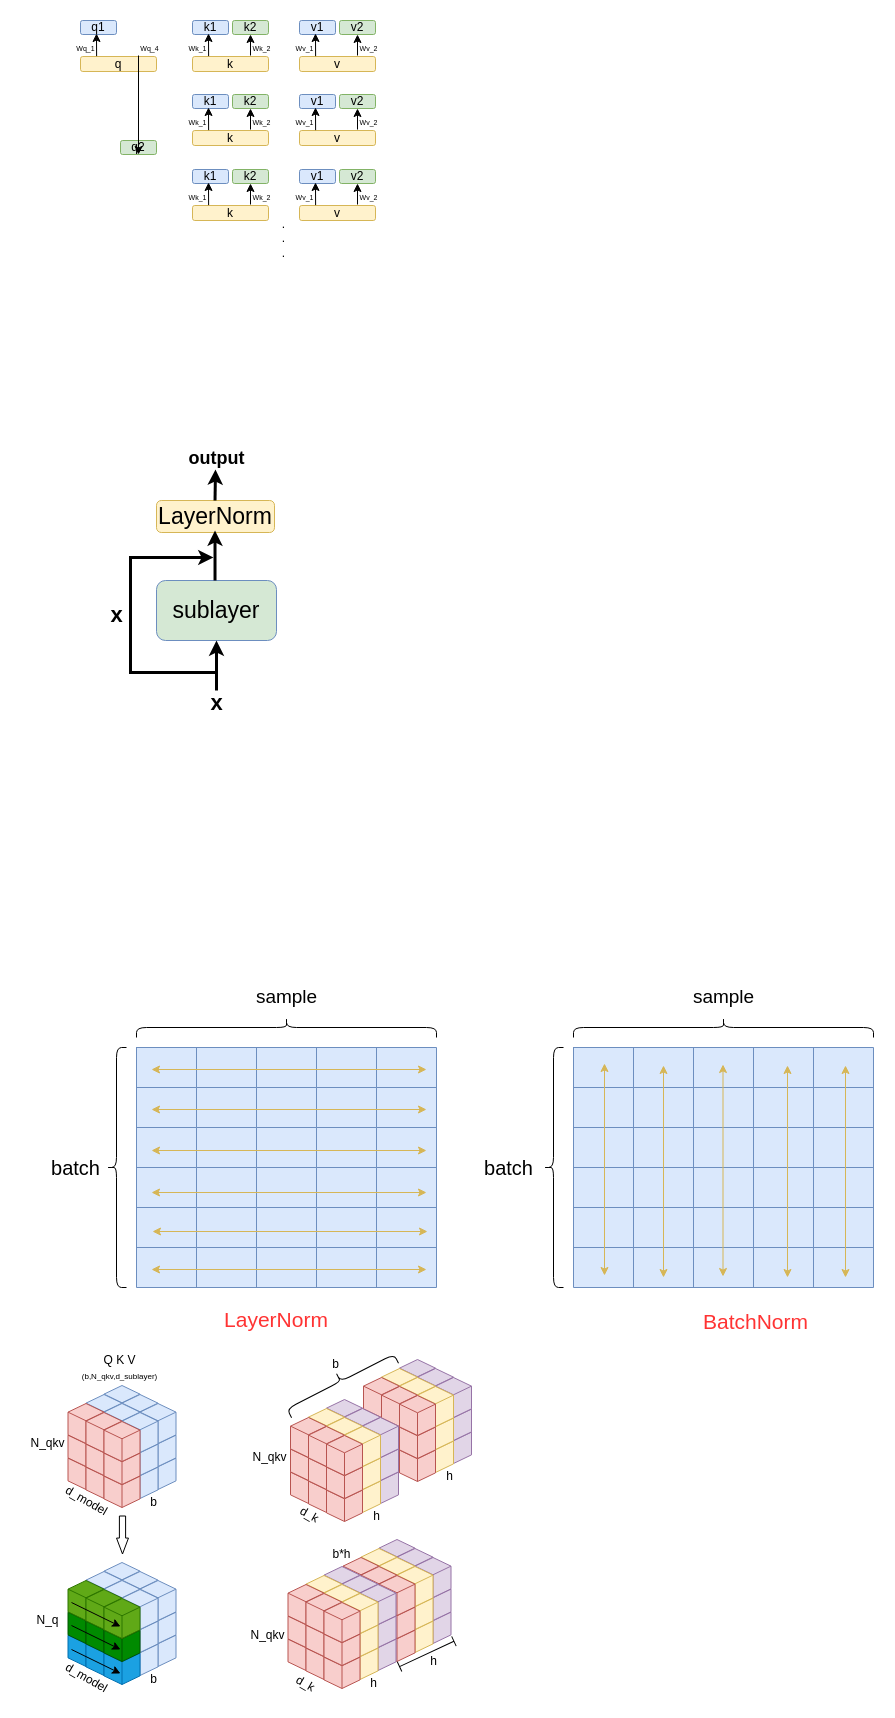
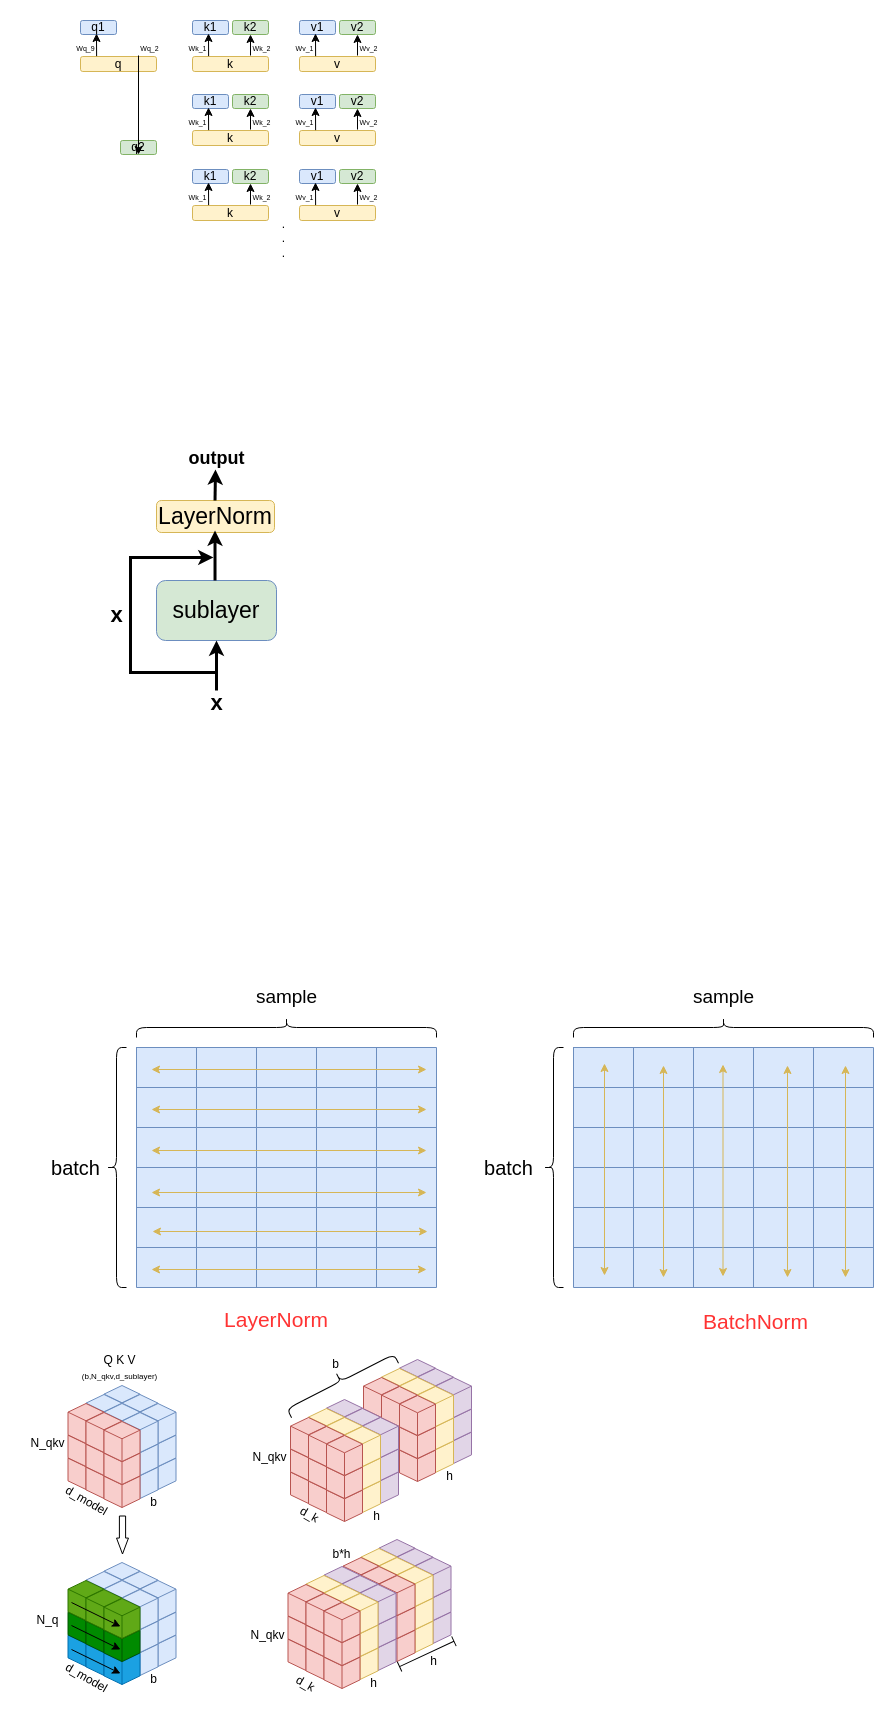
node "Wq_1": label "Wq_1" -> "Wq_9"
node "Wq_4": label "Wq_4" -> "Wq_2"
